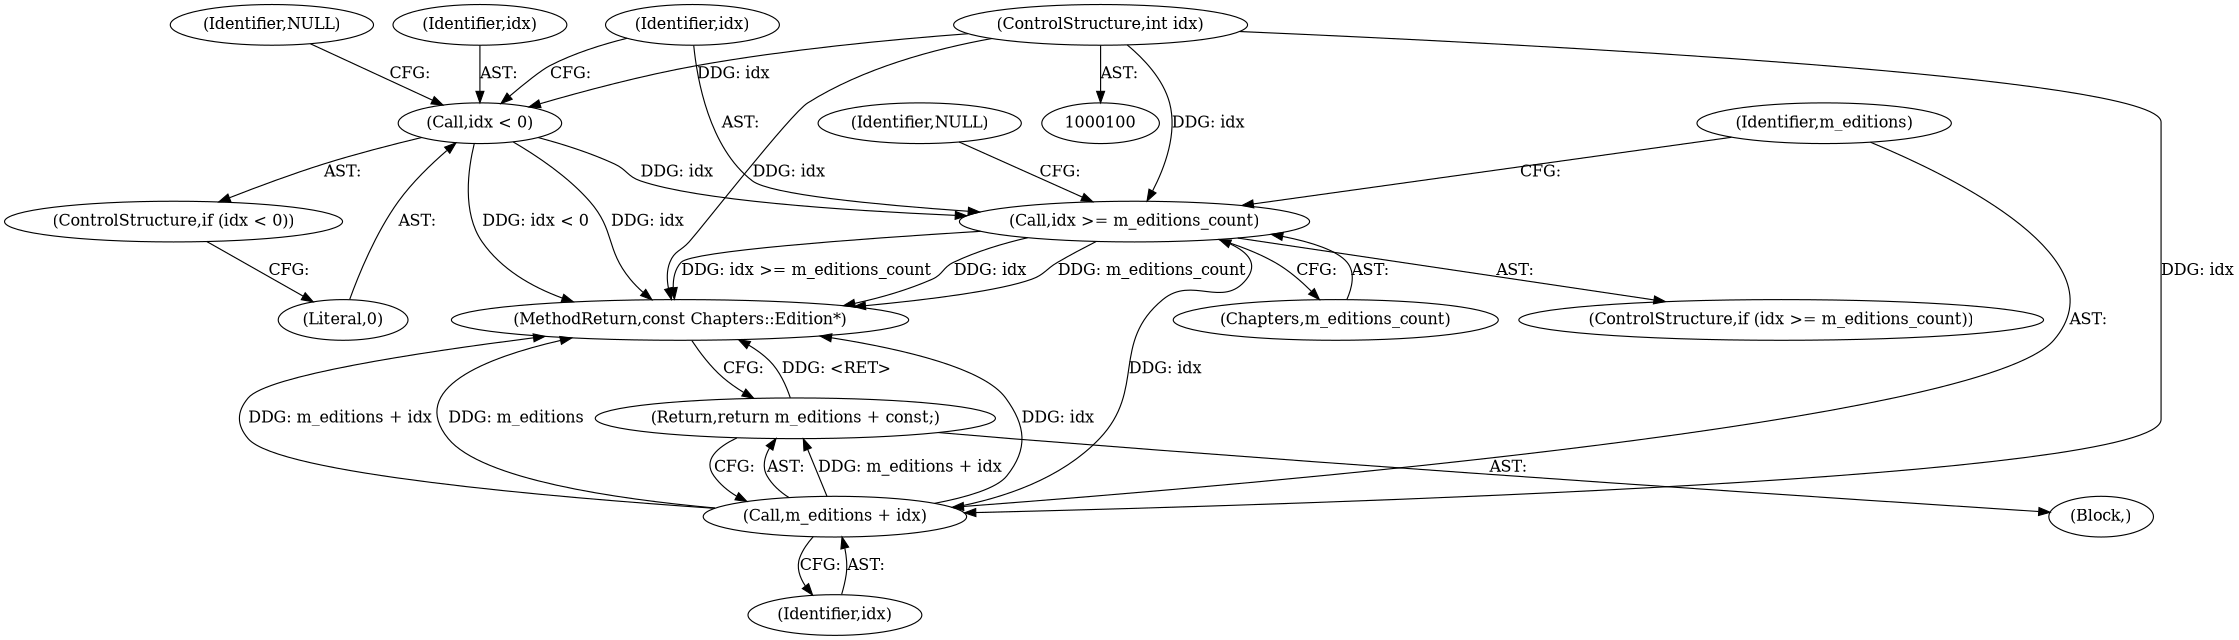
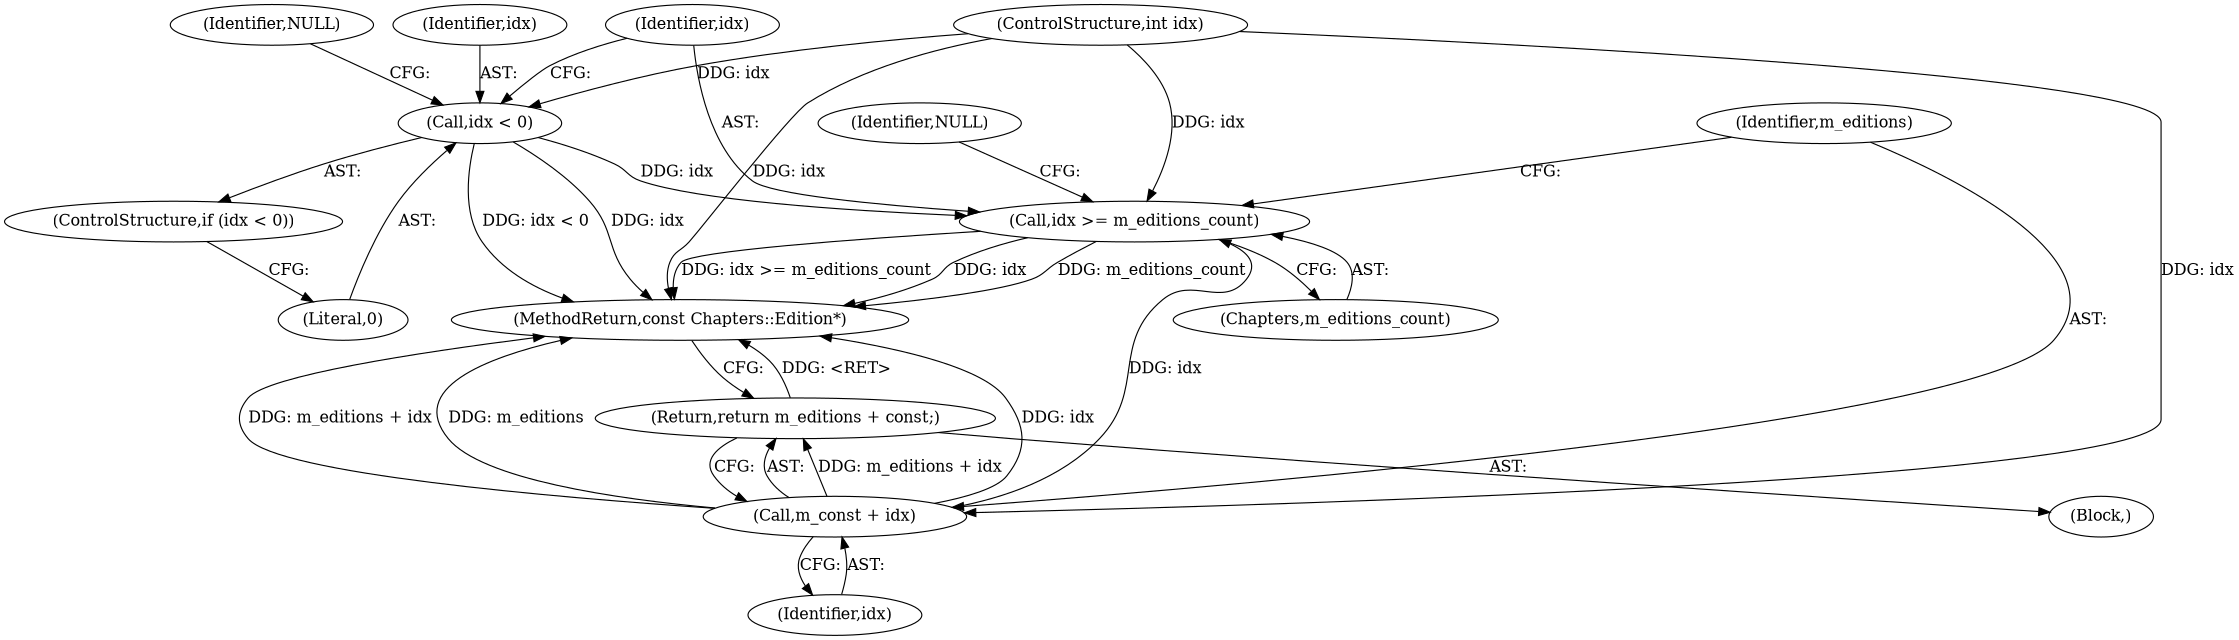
node "1000100": removed
node "(ControlStructure,if (idx >= m_editions_count))": removed
node "(Call,m_editions + idx)": label "(Call,m_editions + idx)" -> "(Call,m_const + idx)"
